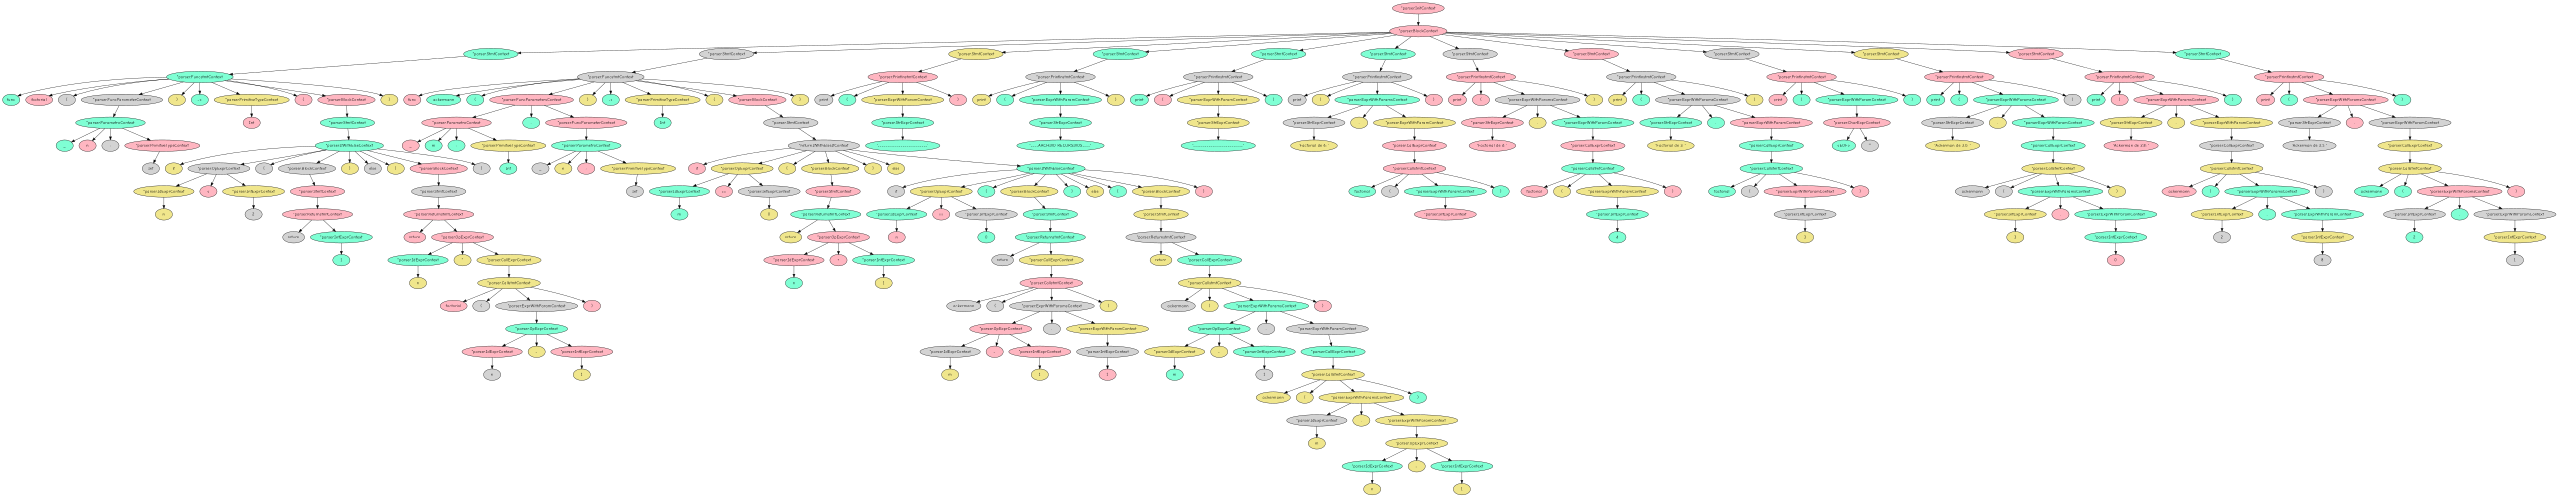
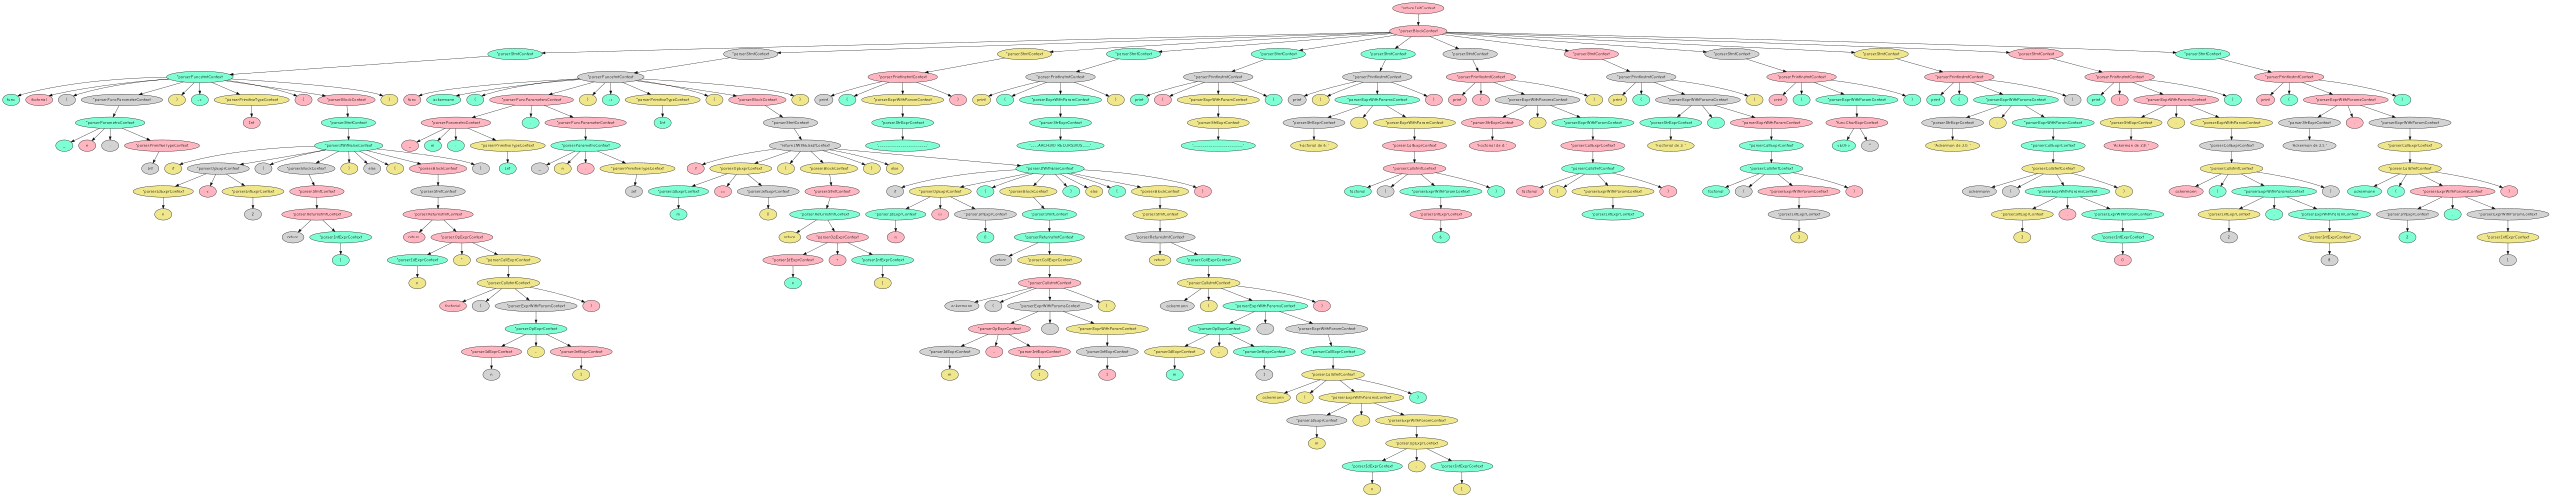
node "*parser.InitContext": label "*parser.InitContext" -> "*return.InitContext"
node "*parser.CharExprContext": label "*parser.CharExprContext" -> "*func.CharExprContext"
node "6": added
node "4": removed
